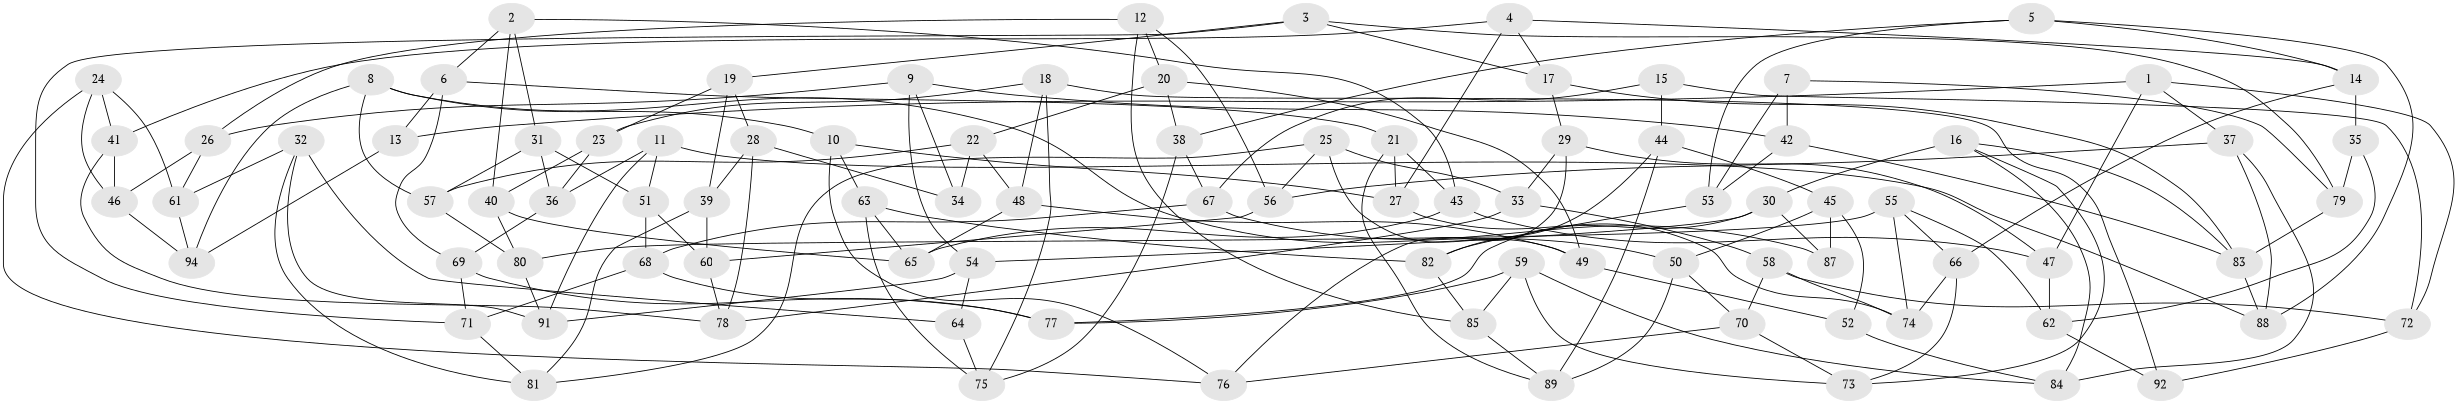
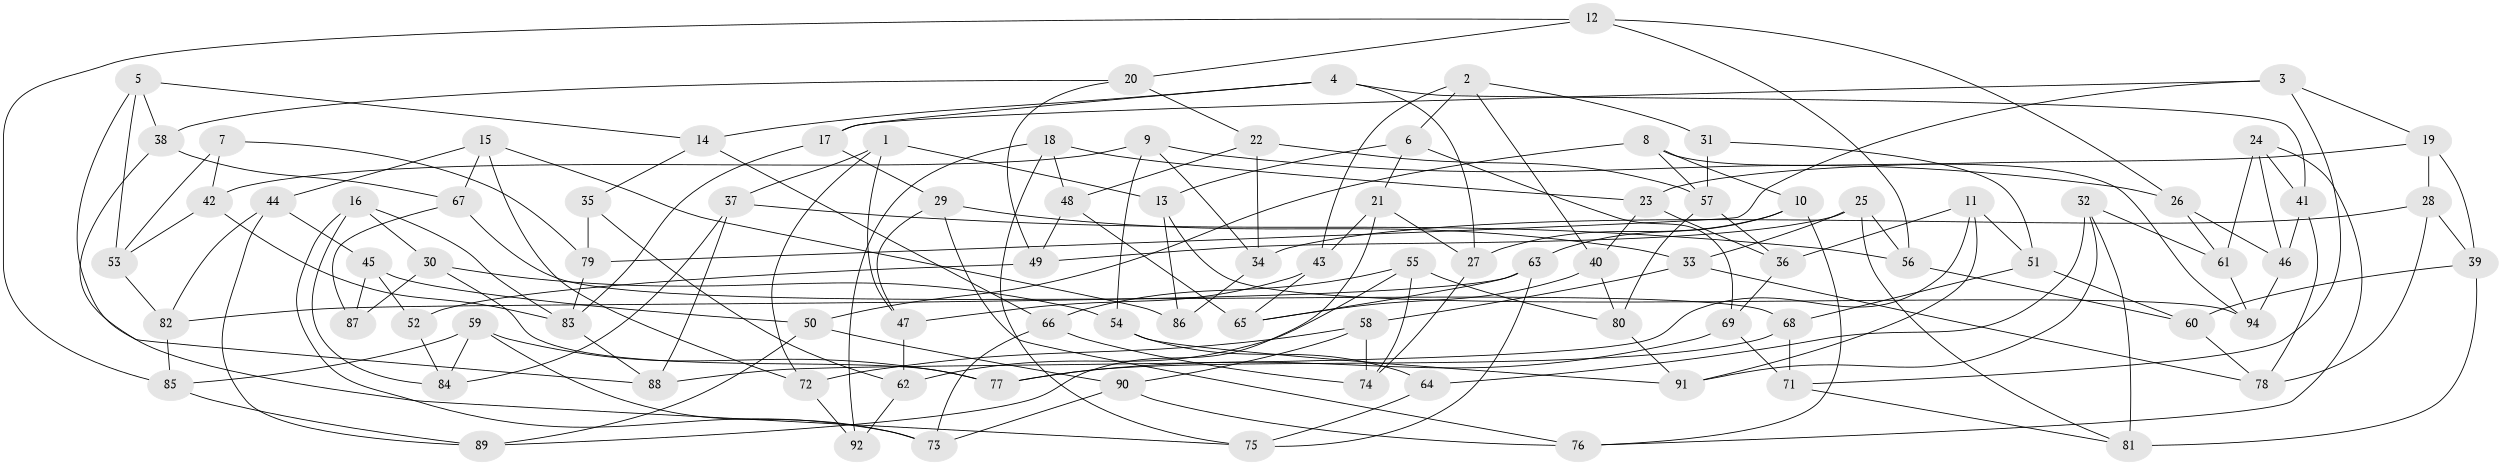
edge "31" -- "36": now "57" -- "36"
node "86": added
node "70": label "70" -> "90"
